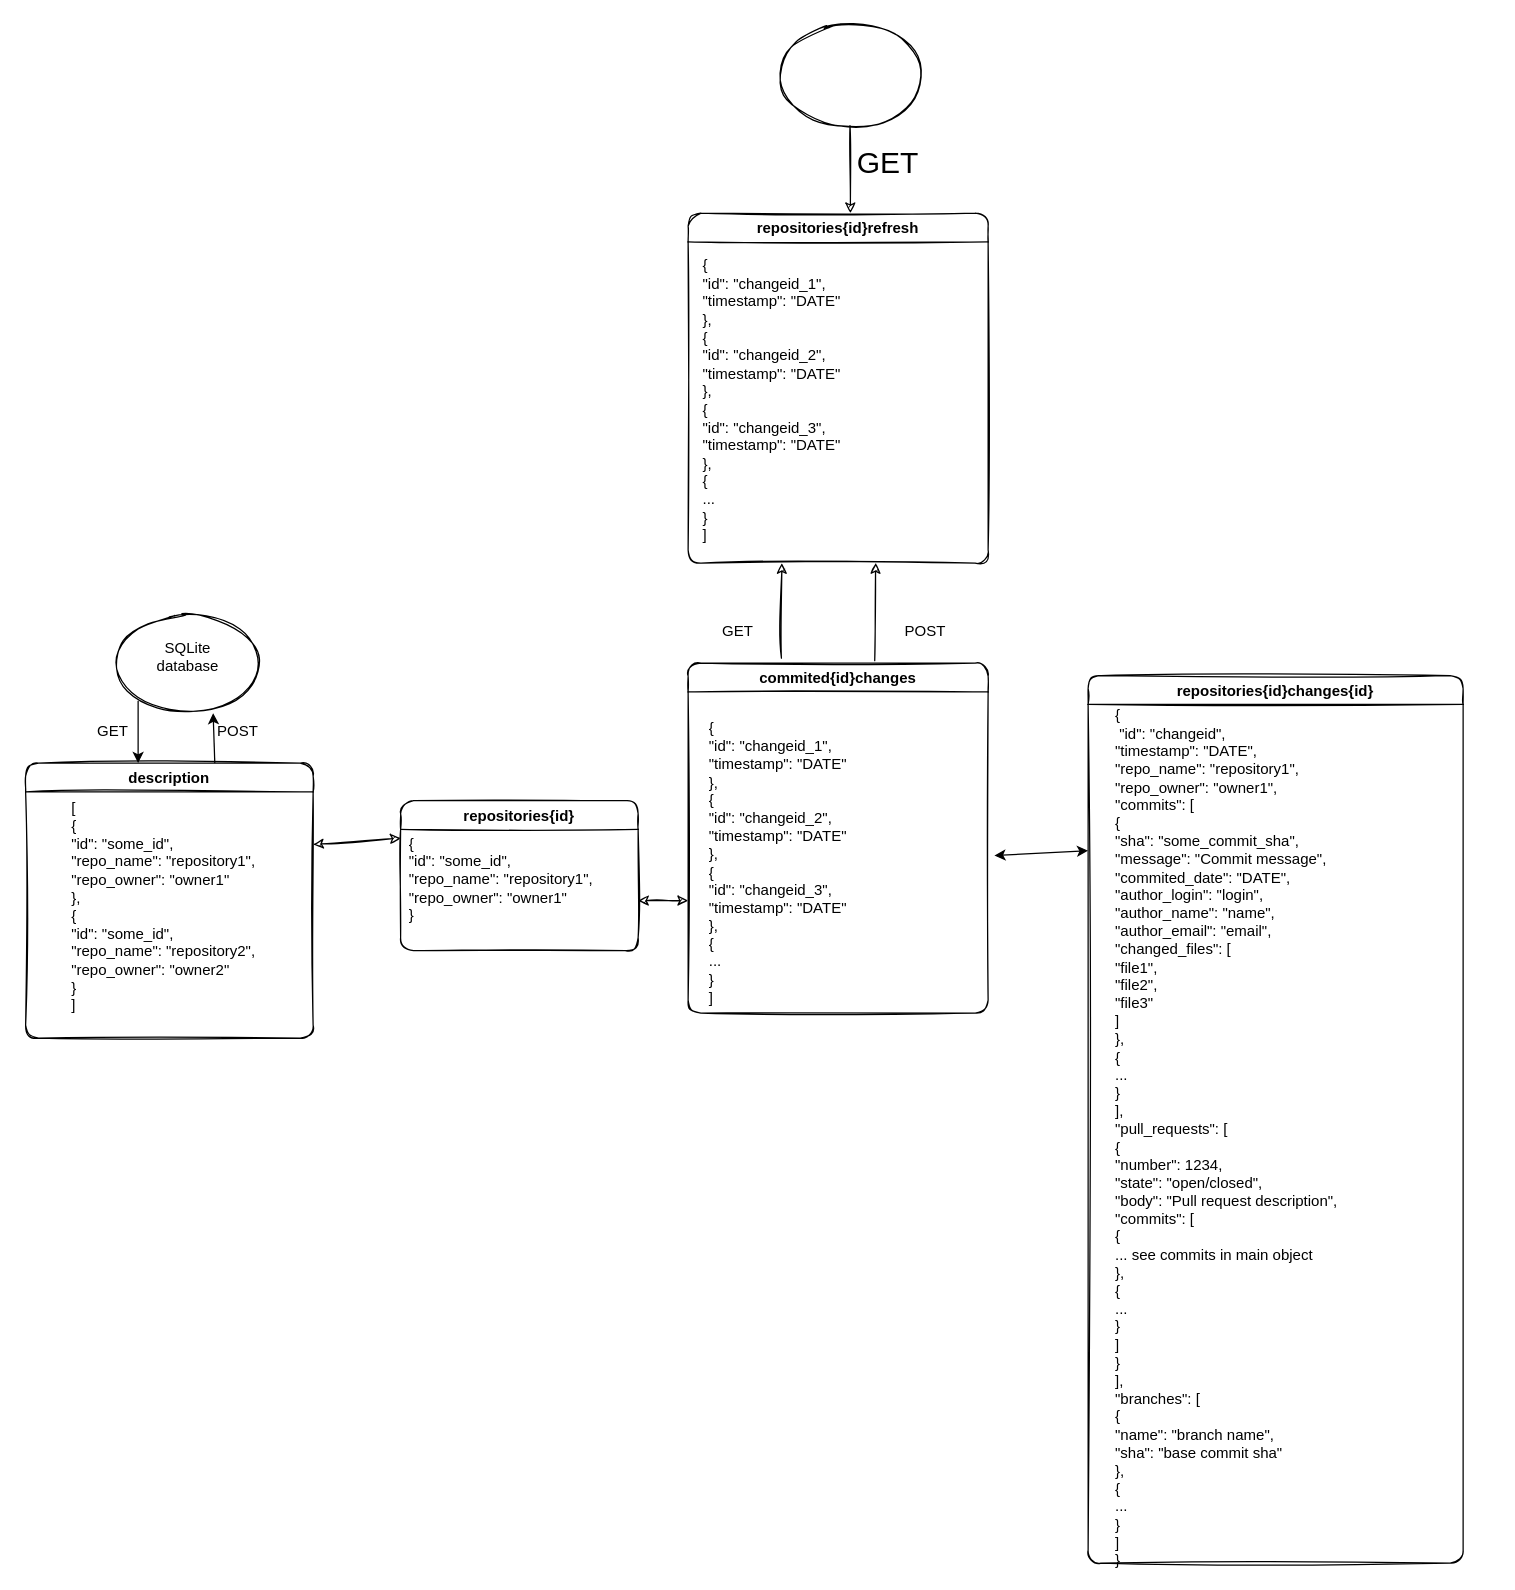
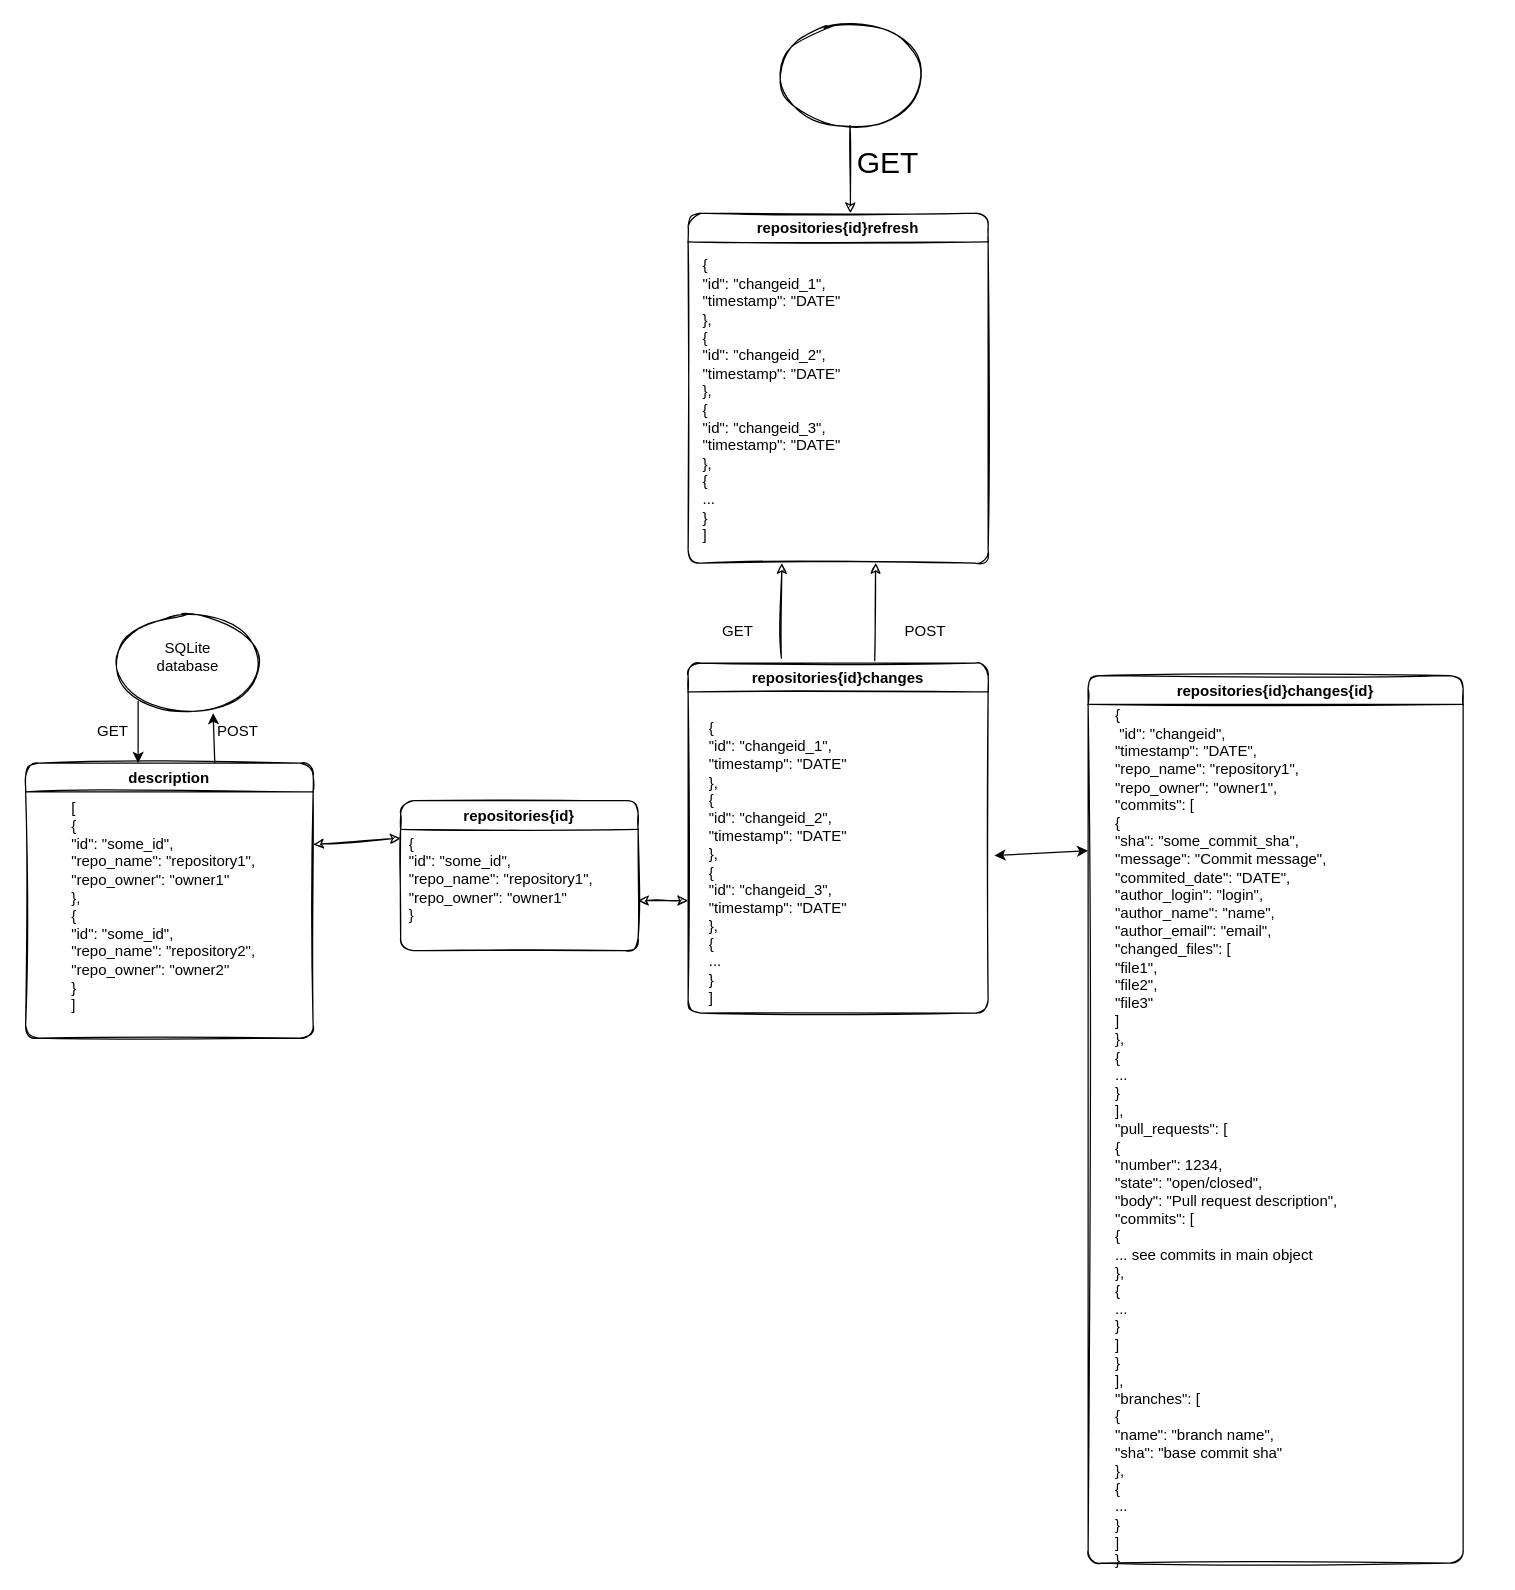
node "commited{id}changes": label "commited{id}changes" -> "repositories{id}changes"
